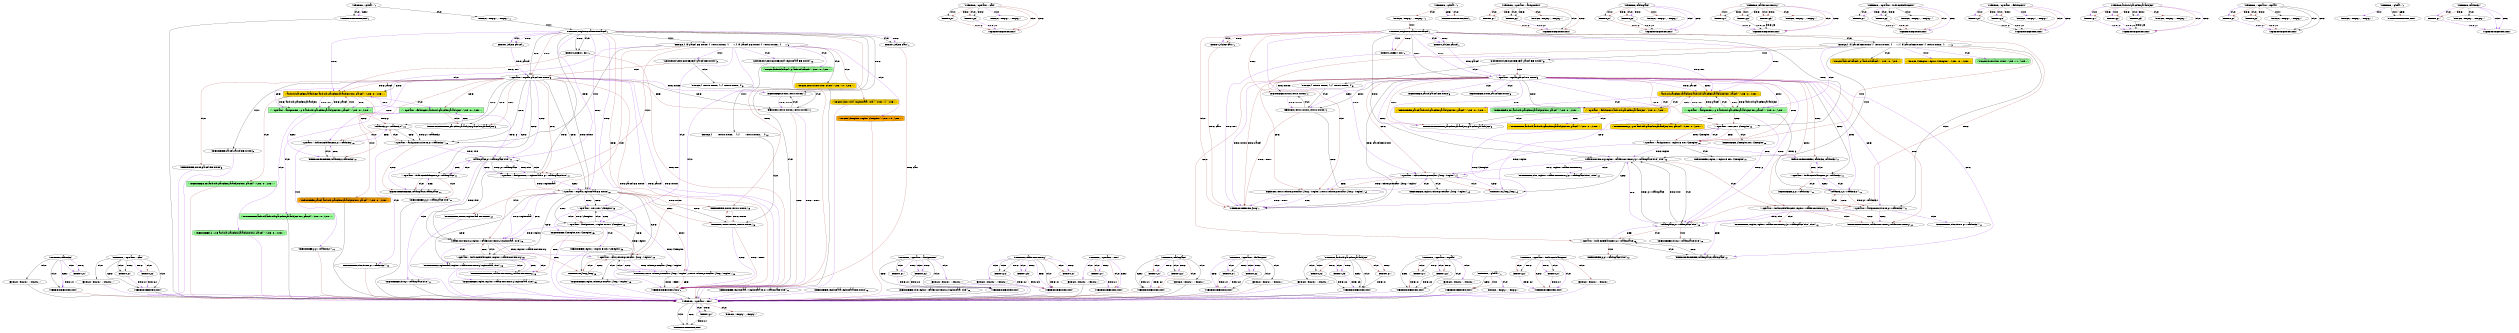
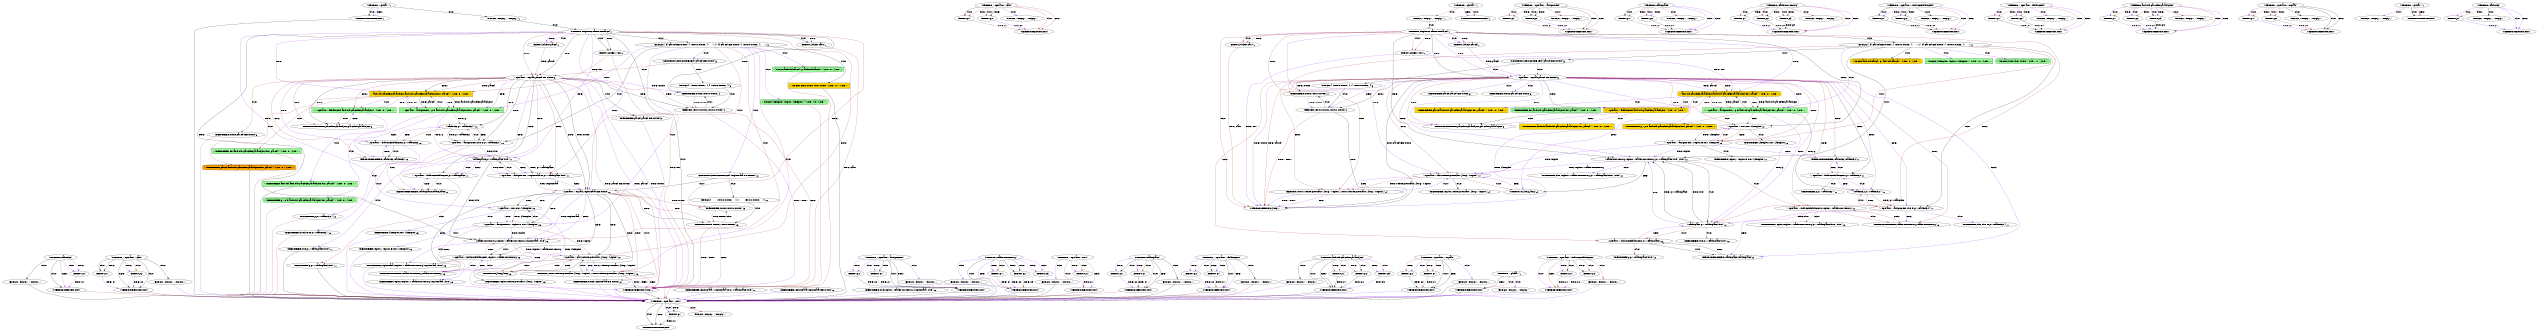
node "<(LOCAL,SkRegion* region: SkRegion*)<SUB>10</SUB>>": fillcolor gold -> palegreen
node "<(LOCAL,const size_t size: size_t)<SUB>10</SUB>>": shape cylinder -> box
node "<(LOCAL,const void* regionData: void*)<SUB>11</SUB>>": removed
node "<(LOCAL,SkRegion* region: SkRegion*)<SUB>15</SUB>>": fillcolor orange -> palegreen
edge "(CONTROL_STRUCTURE,IF,if (regionData == NULL))" -> "(<operator>.equals,regionData == NULL)": added, label "AST:"
